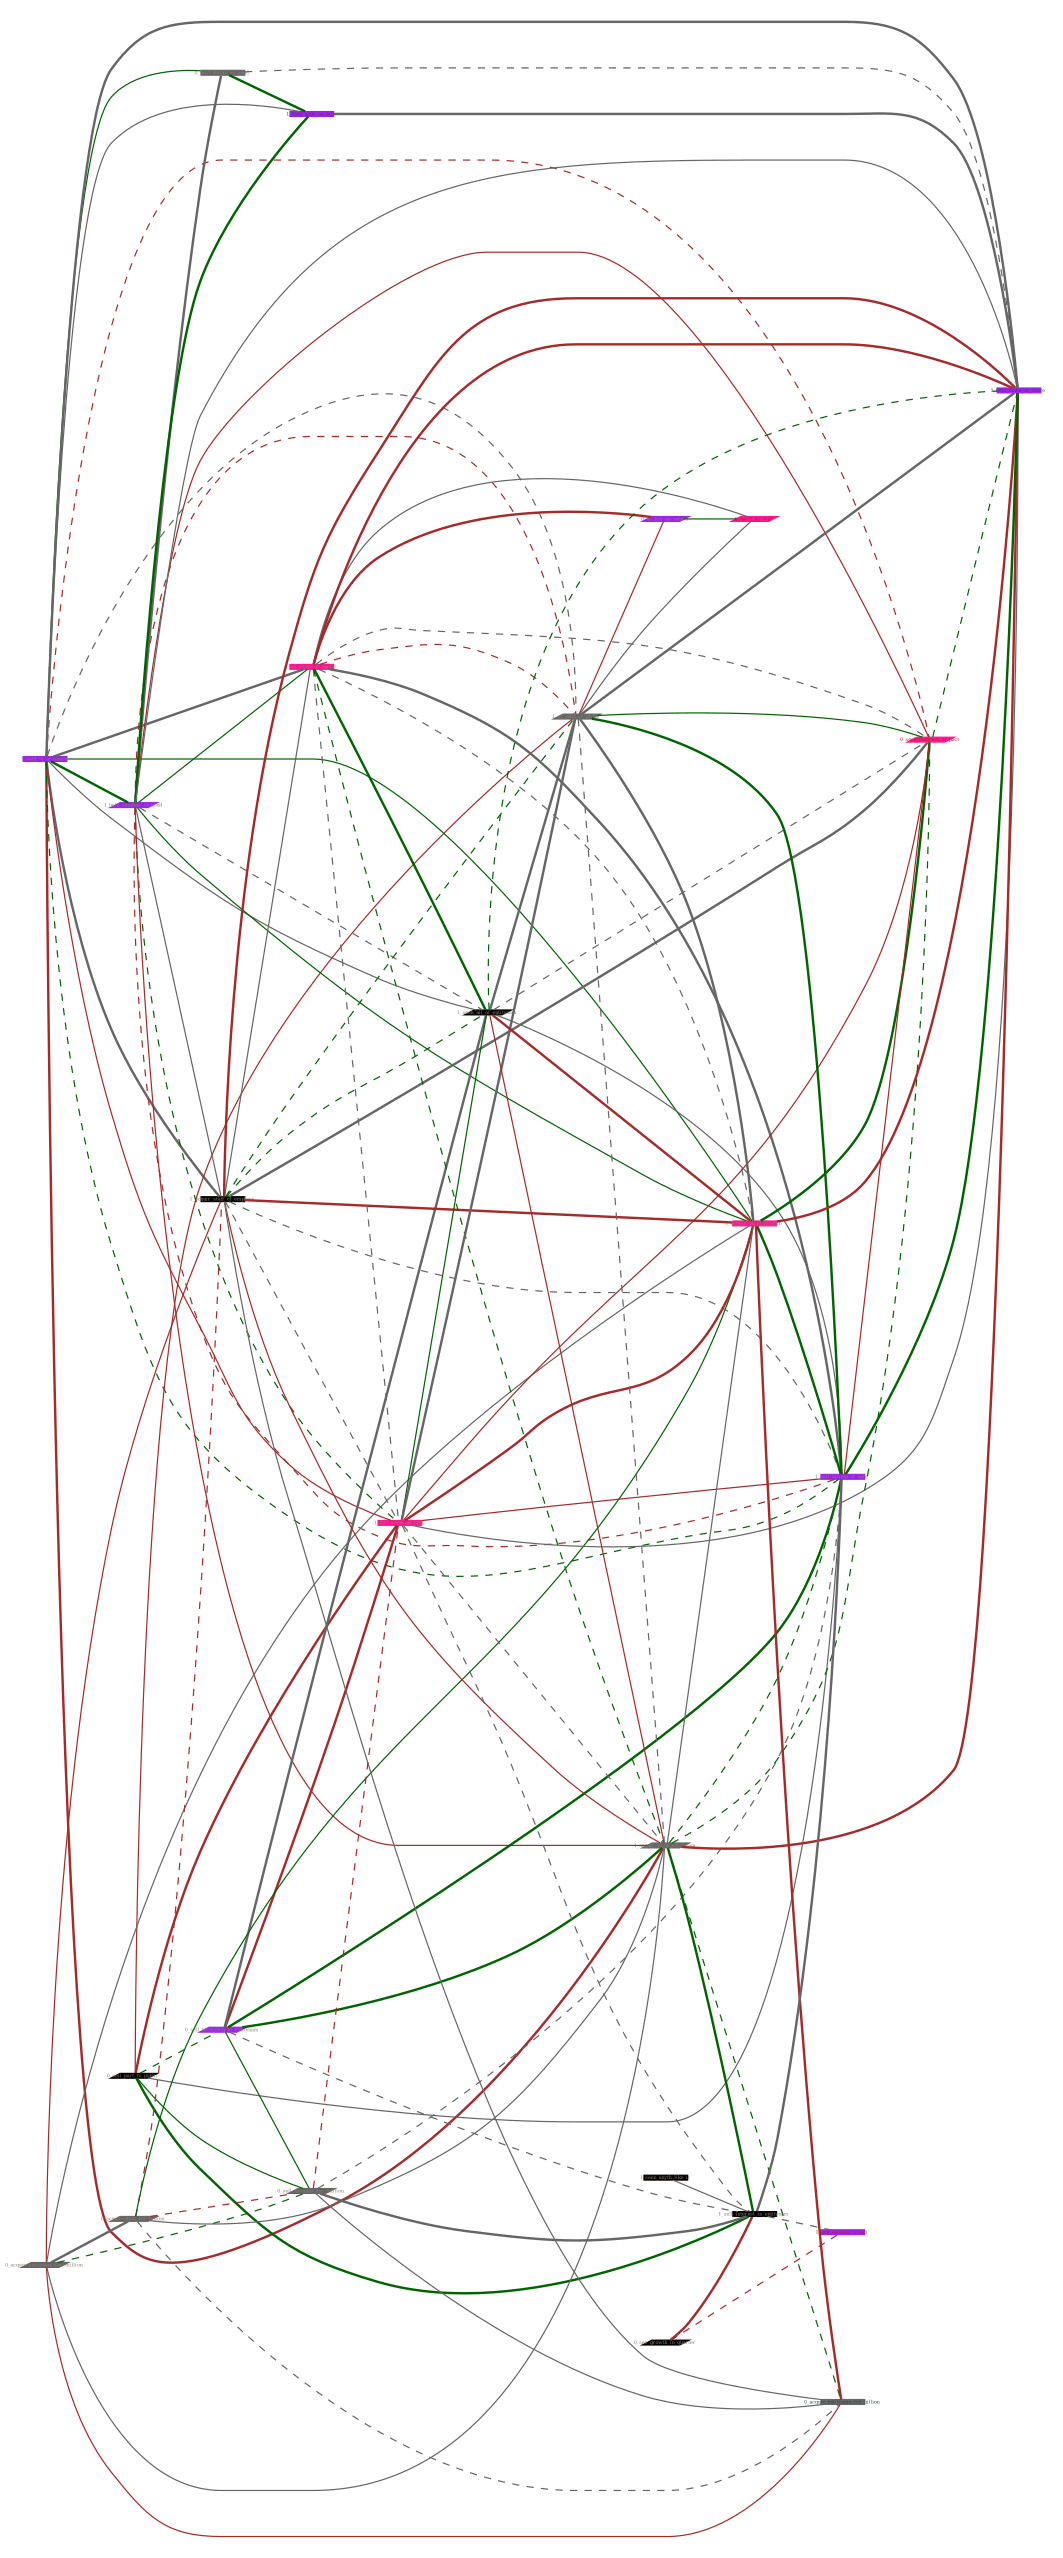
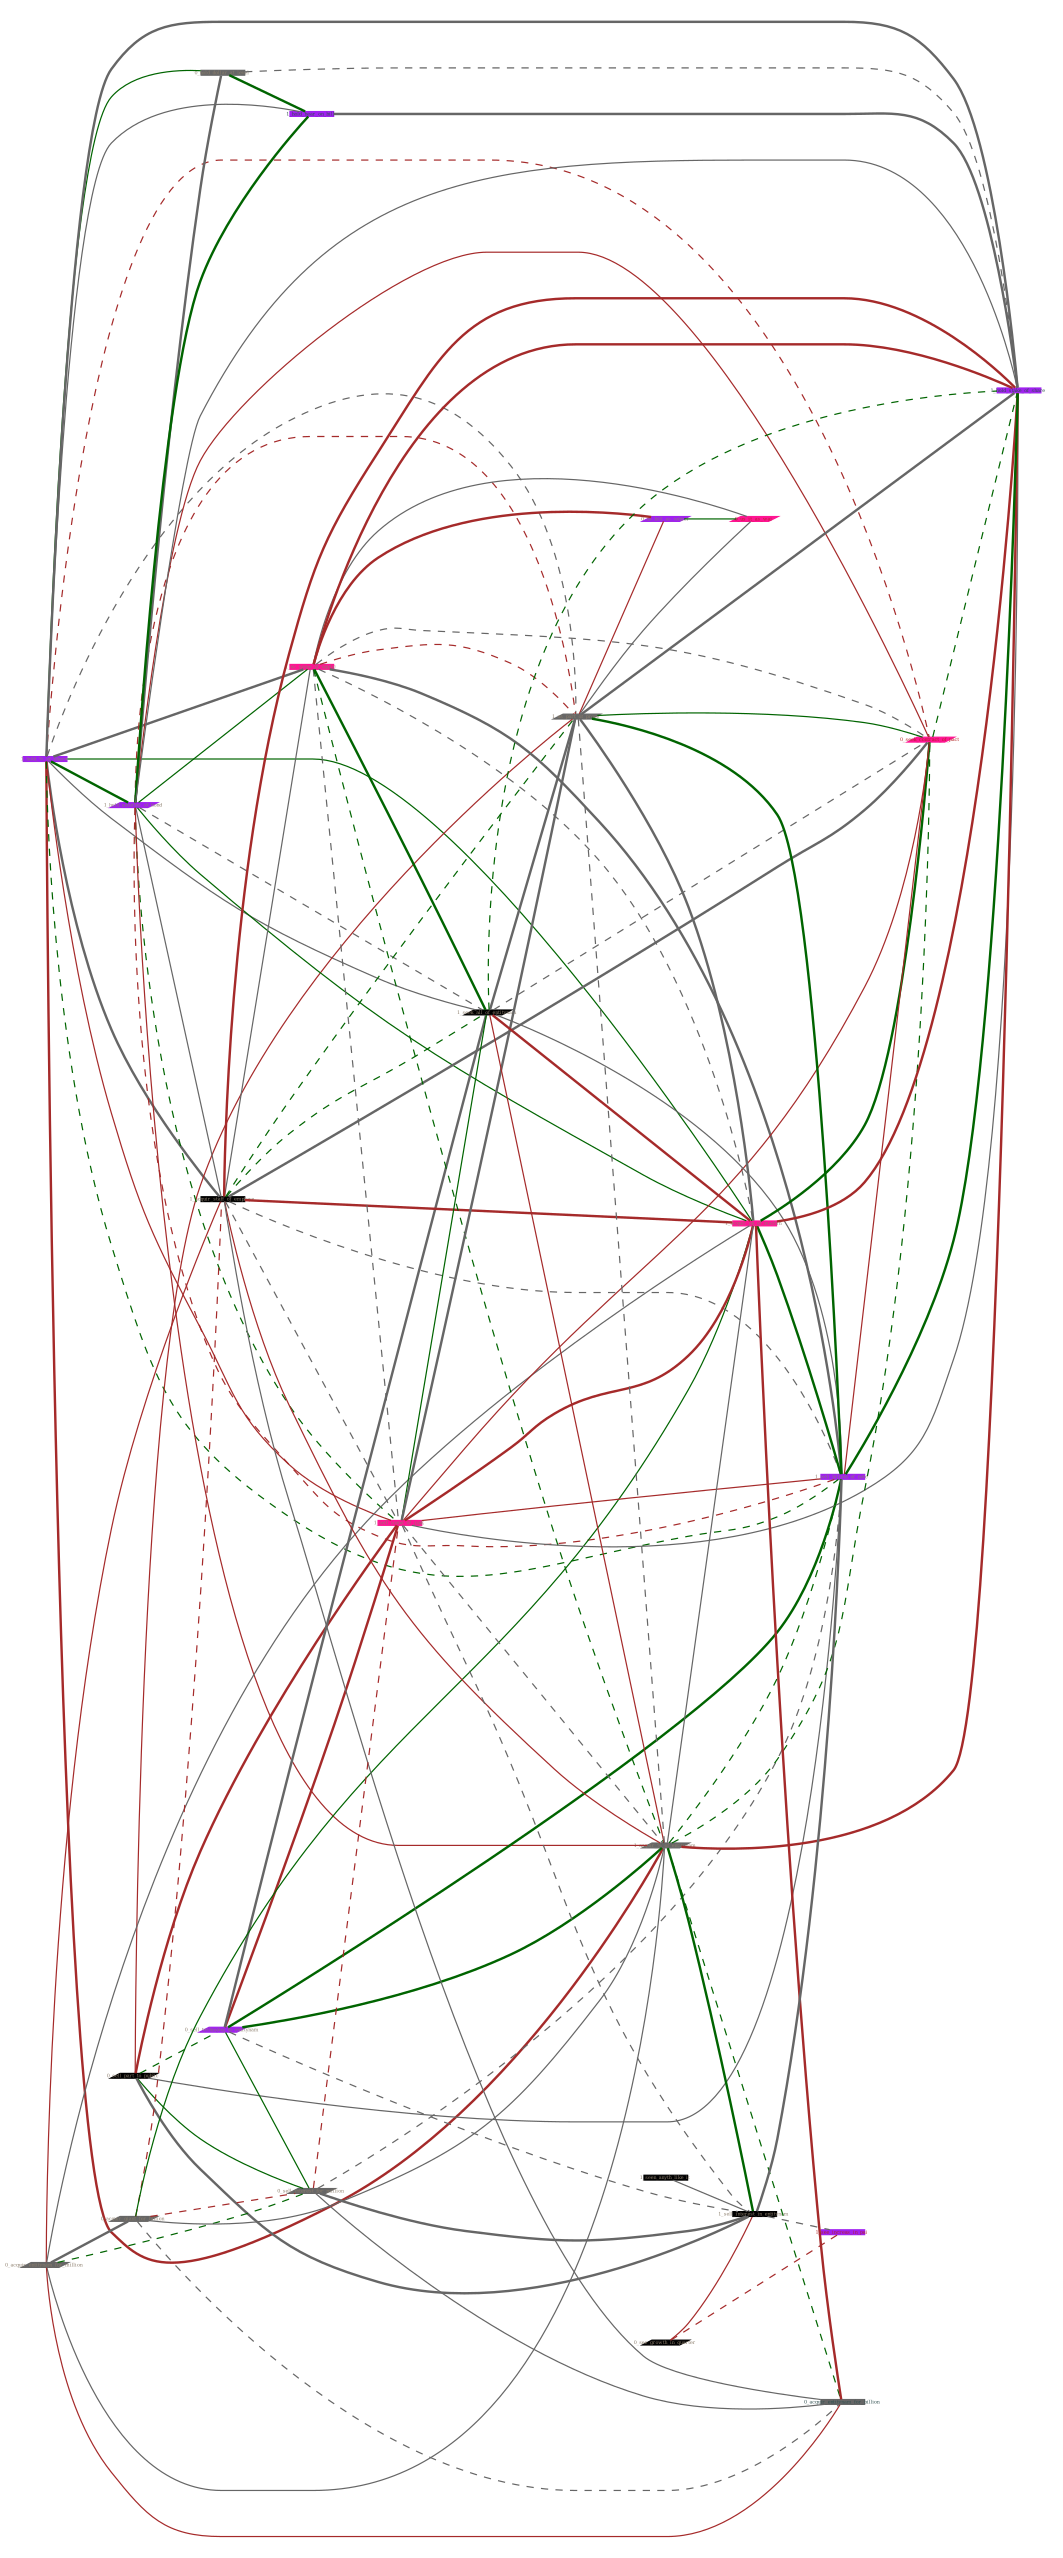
edge "1_sell_interest_in_entitynam" -- "0_see_growth_in_quarter": style bold -> solid
edge "0_sell_part_to_public" -- "1_sell_interest_in_entitynam": color darkgreen -> gray40
